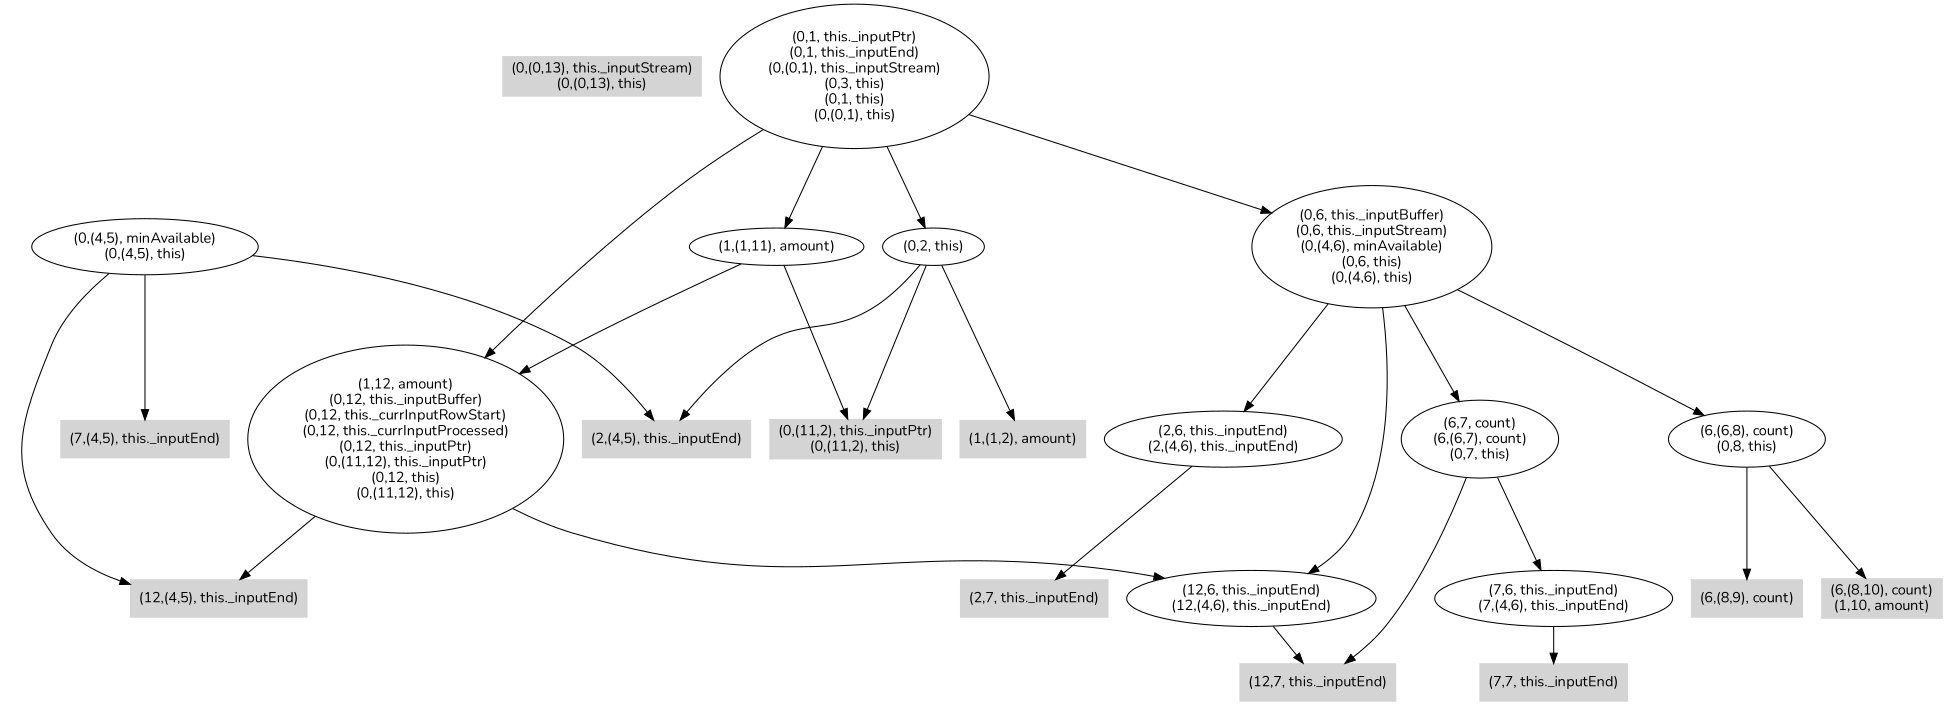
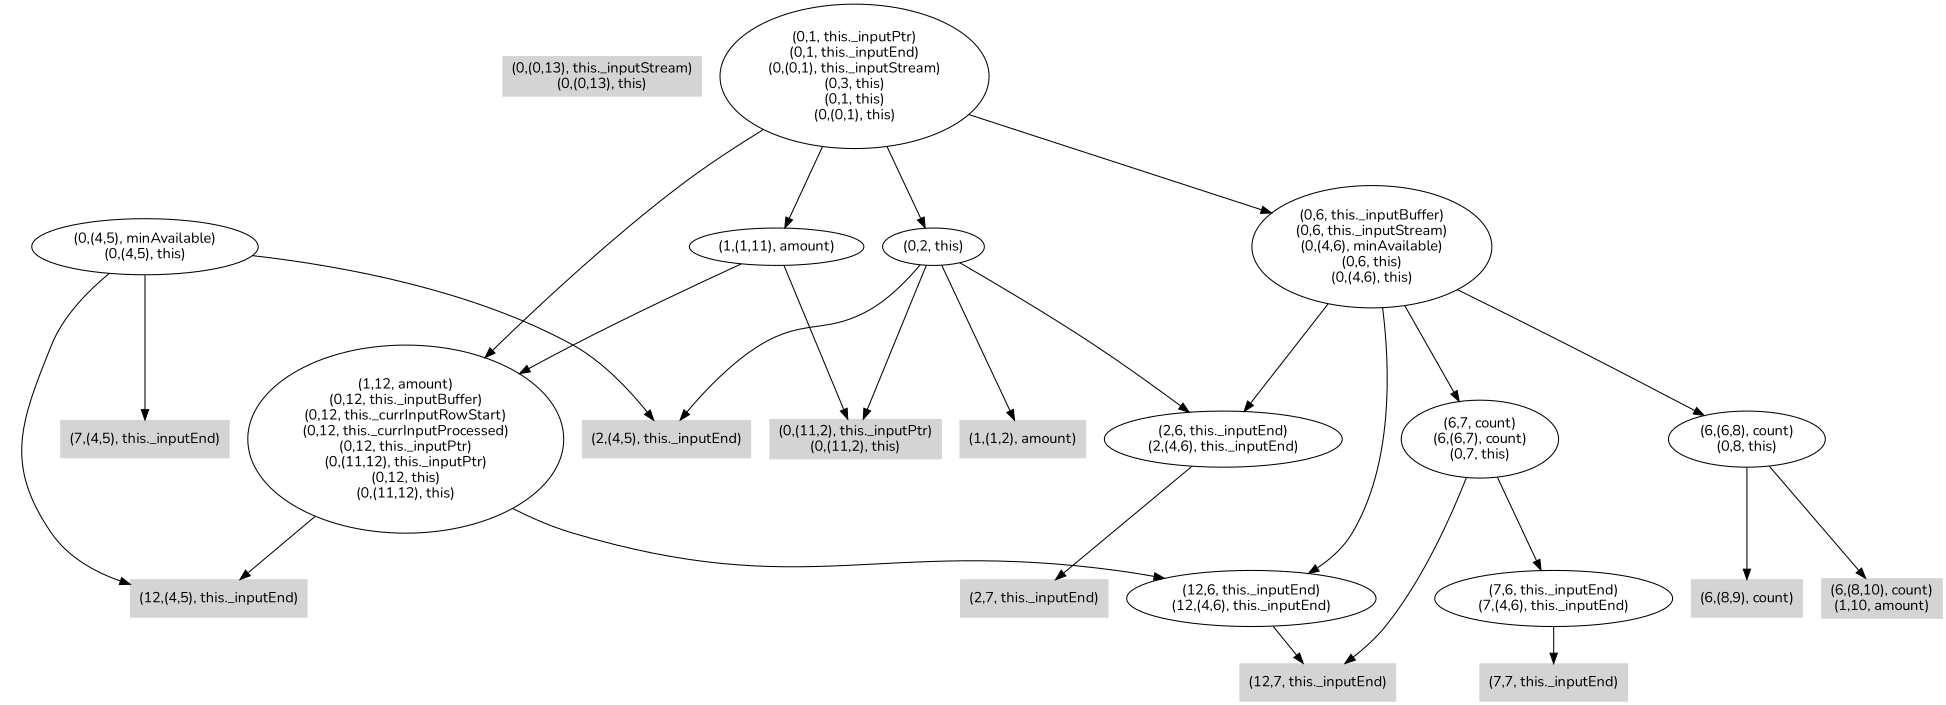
edge "(0,2, this)" -> "(2,6, this._inputEnd) (2,(4,6), this._inputEnd)": added
